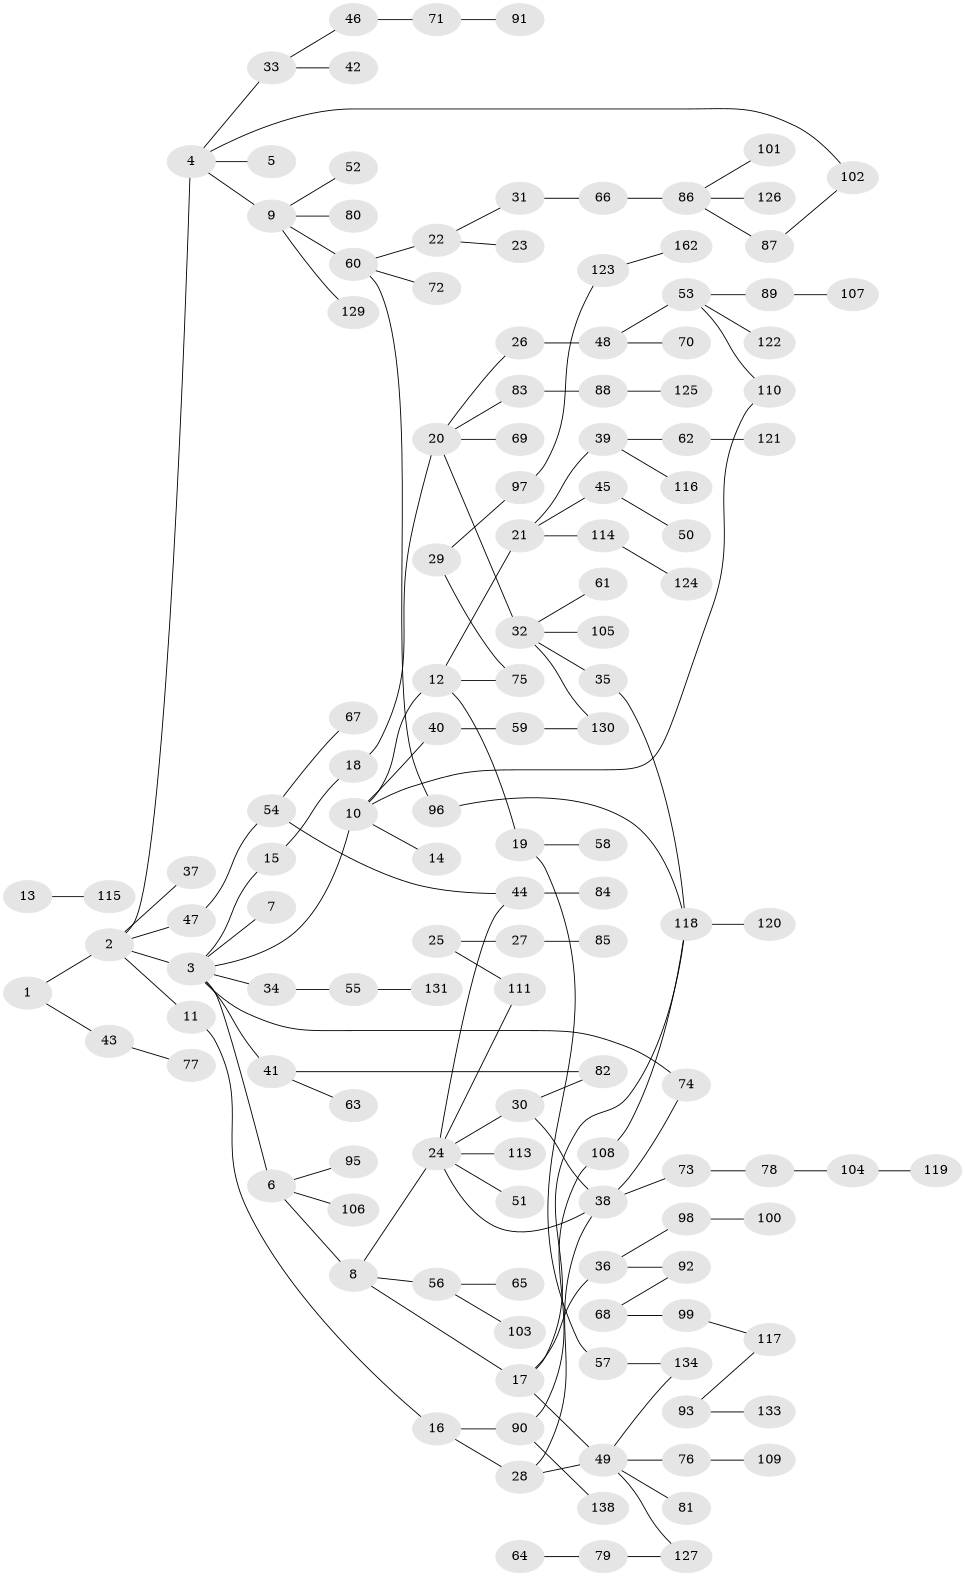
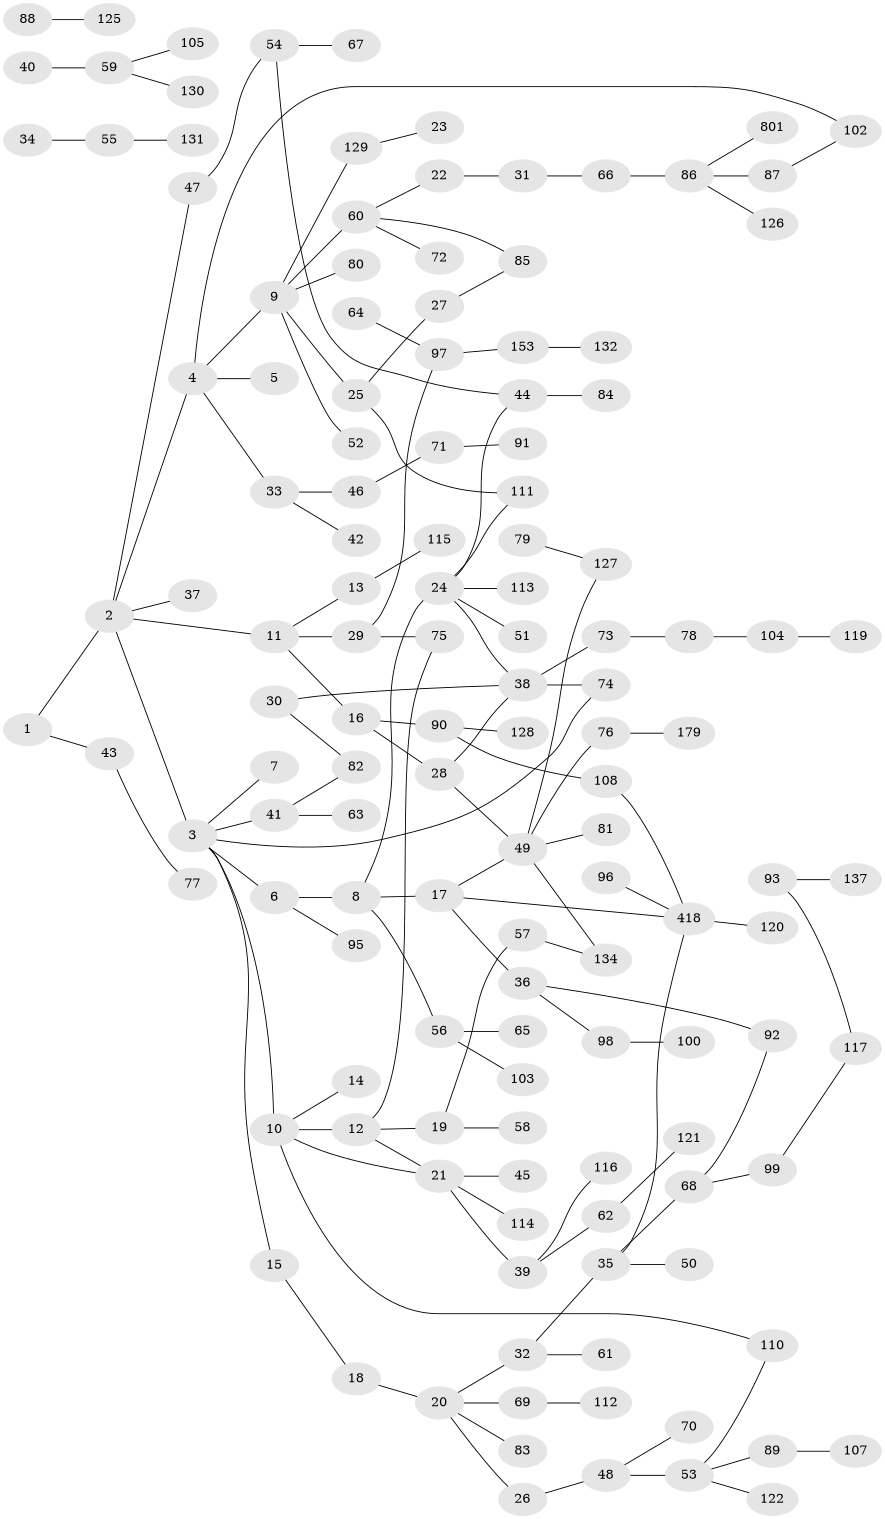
node "101": label "101" -> "801"
edge "22" -- "23": now "129" -- "23"
node "162": label "162" -> "132"
node "123": label "123" -> "153"
edge "9" -- "25": added
edge "83" -- "88": removed
edge "45" -- "50": now "35" -- "50"
edge "60" -- "96": now "60" -- "85"
node "124": removed
edge "13" -- "11": added
edge "32" -- "105": now "59" -- "105"
edge "11" -- "29": added
edge "32" -- "130": removed
edge "40" -- "10": now "21" -- "10"
node "118": label "118" -> "418"
edge "3" -- "34": removed
edge "30" -- "24": removed
node "106": removed
edge "68" -- "35": added
node "112": added
node "133": label "133" -> "137"
node "109": label "109" -> "179"
node "138": label "138" -> "128"
edge "64" -- "79": now "64" -- "97"
